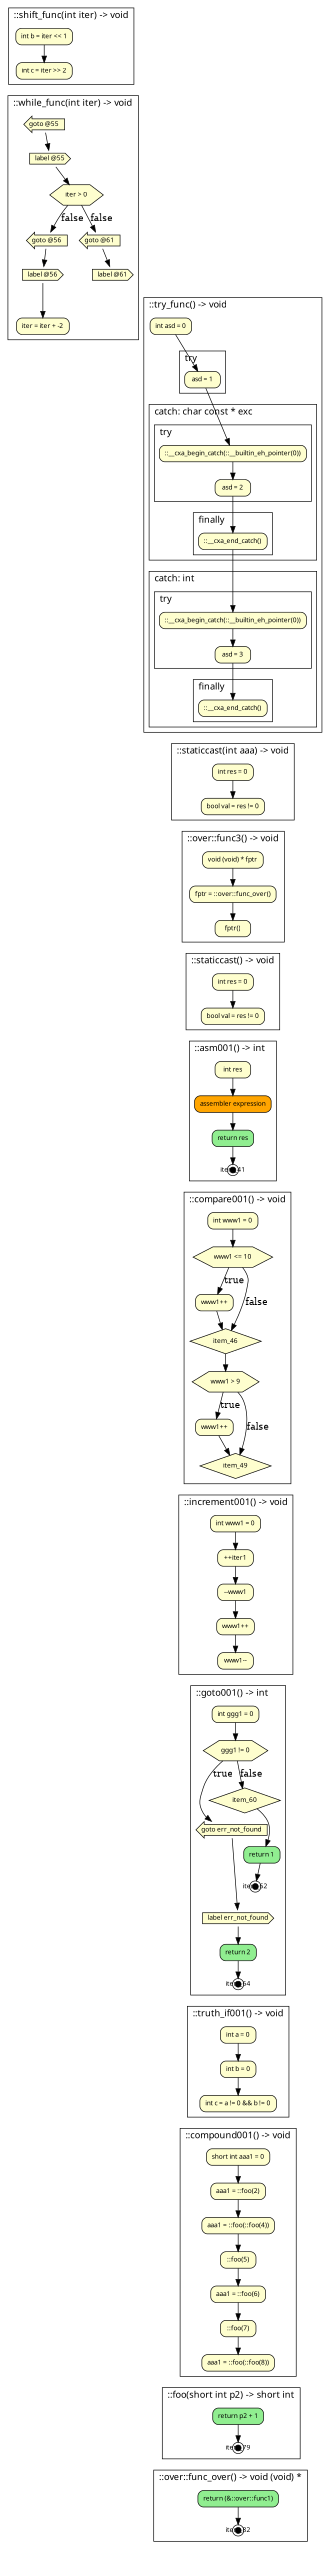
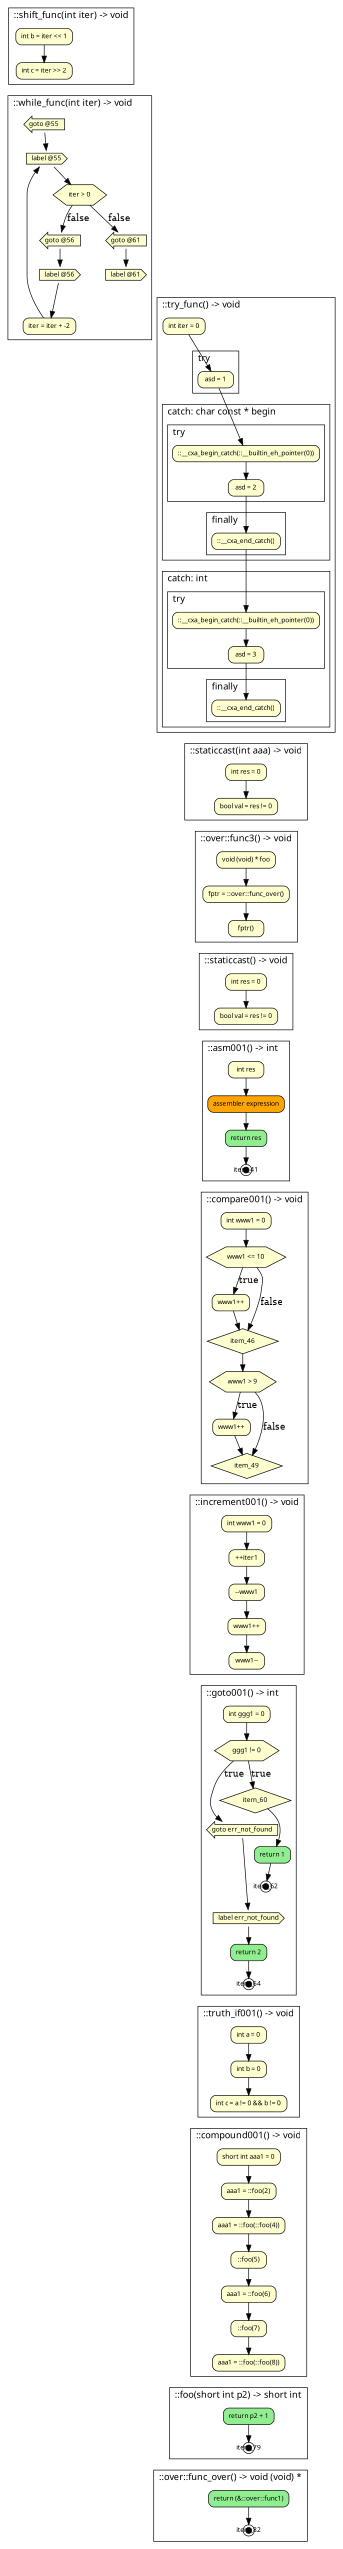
edge "iter = iter + -2" -> "label @55": added
node "int asd = 0": label "int asd = 0" -> "int iter = 0"
cluster "catch: char const * exc": label "catch: char const * exc" -> "catch: char const * begin"
node "void (void) * fptr": label "void (void) * fptr" -> "void (void) * foo"
edge "ggg1 != 0" -> "item_60": label "false" -> "true"
